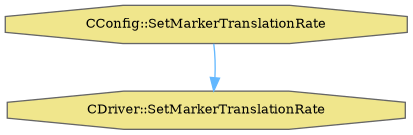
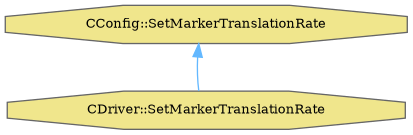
edge "CConfig::SetMarkerTranslationRate" -> "CDriver::SetMarkerTranslationRate": reversed
